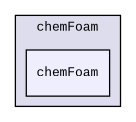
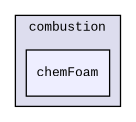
cluster "chemFoam": label "chemFoam" -> "combustion"
